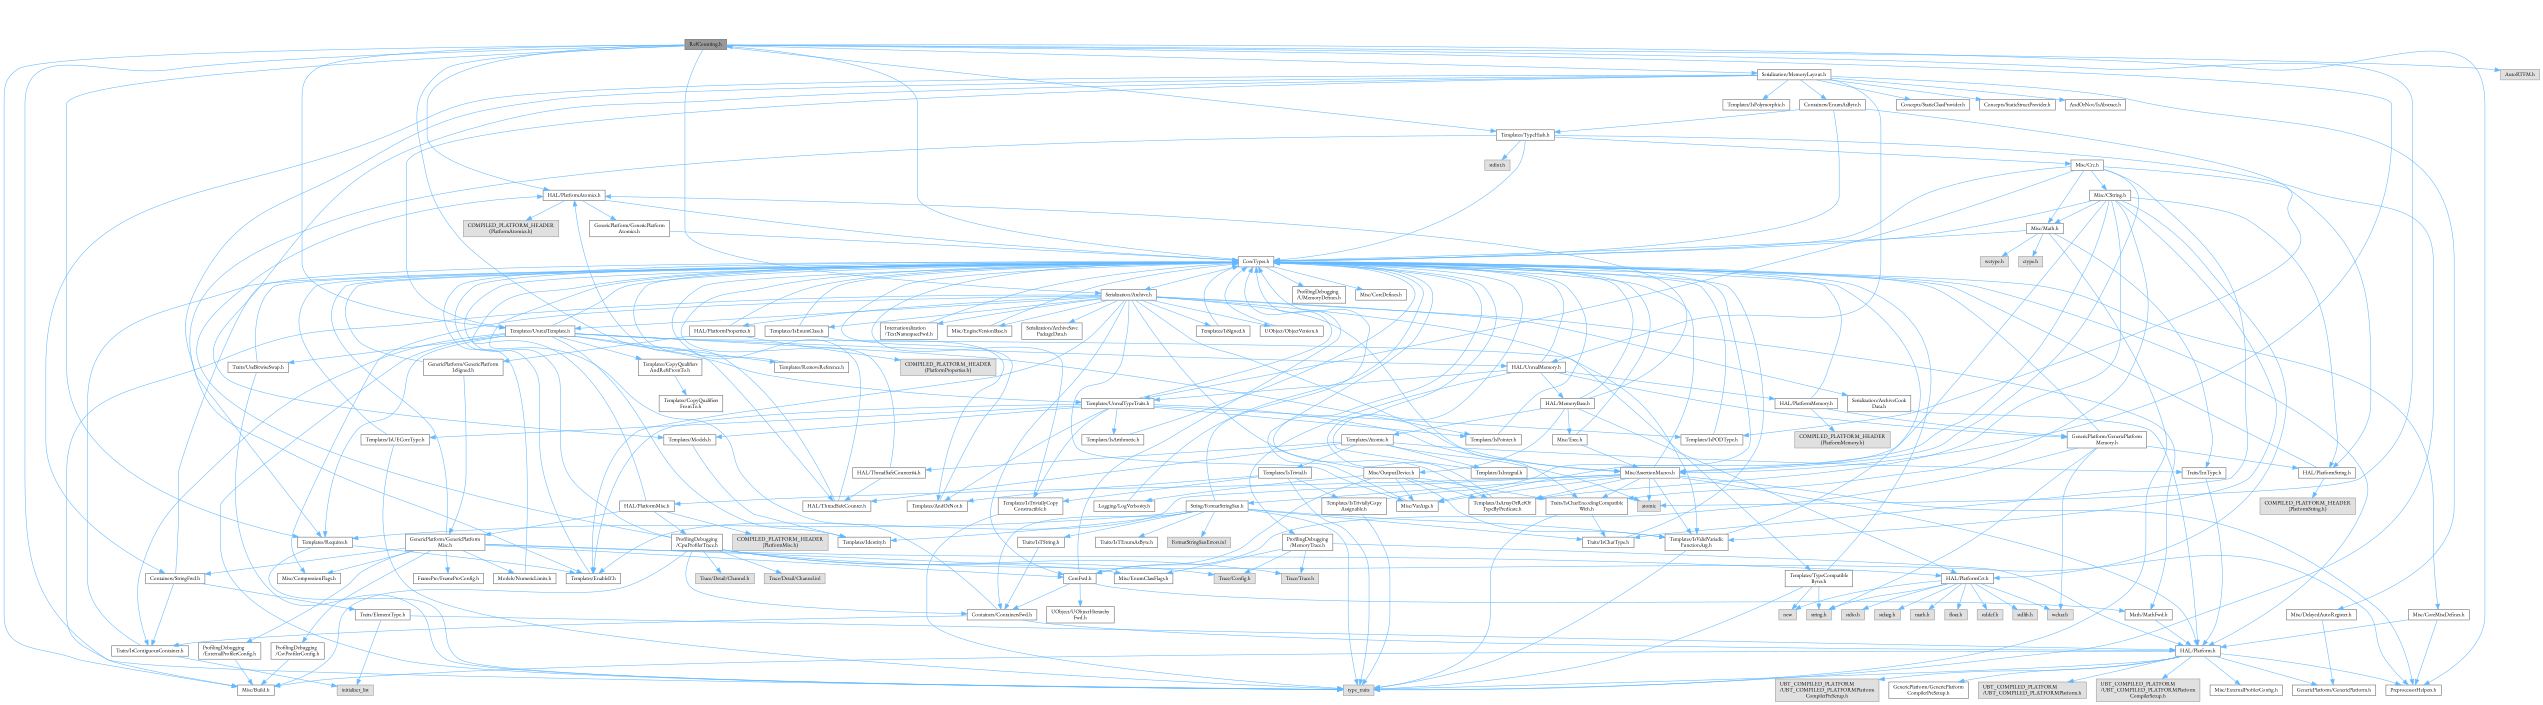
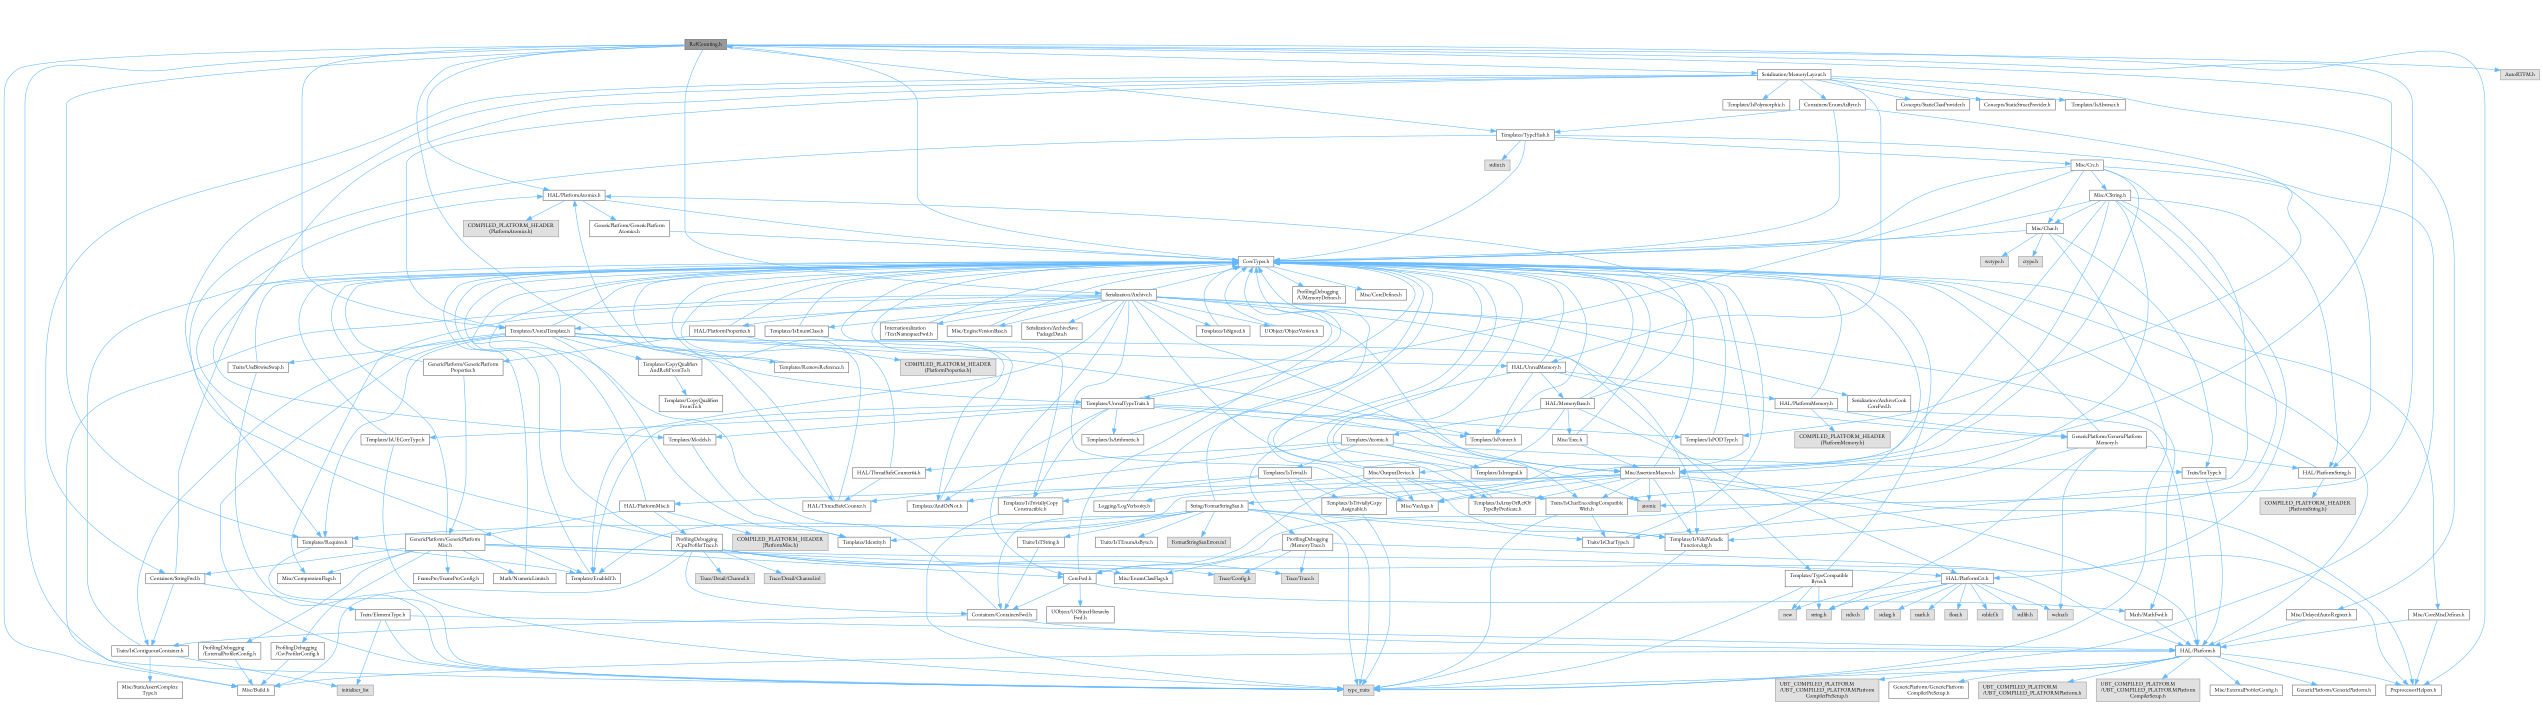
node "AndOrNot/IsAbstract.h": label "AndOrNot/IsAbstract.h" -> "Templates/IsAbstract.h"
node "Misc/Math.h": label "Misc/Math.h" -> "Misc/Char.h"
edge "CoreTypes.h" -> "Serialization/Archive.h": reversed
node "GenericPlatform/GenericPlatform IsSigned.h": label "GenericPlatform/GenericPlatform IsSigned.h" -> "GenericPlatform/GenericPlatform Properties.h"
edge "HAL/UnrealMemory.h" -> "Templates/UnrealTypeTraits.h": now "HAL/UnrealMemory.h" -> "Templates/IsPointer.h"
node "Serialization/ArchiveCook Data.h": label "Serialization/ArchiveCook Data.h" -> "Serialization/ArchiveCook CoreFwd.h"
edge "Misc/CString.h" -> "Templates/IsArrayOrRefOf TypeByPredicate.h": removed
node "Models/NumericLimits.h": label "Models/NumericLimits.h" -> "Math/NumericLimits.h"
edge "Misc/DelayedAutoRegister.h" -> "GenericPlatform/GenericPlatform.h": now "Misc/DelayedAutoRegister.h" -> "HAL/Platform.h"
edge "Traits/ElementType.h" -> "type_traits": added
node "Misc/StaticAssertComplete Type.h": added
